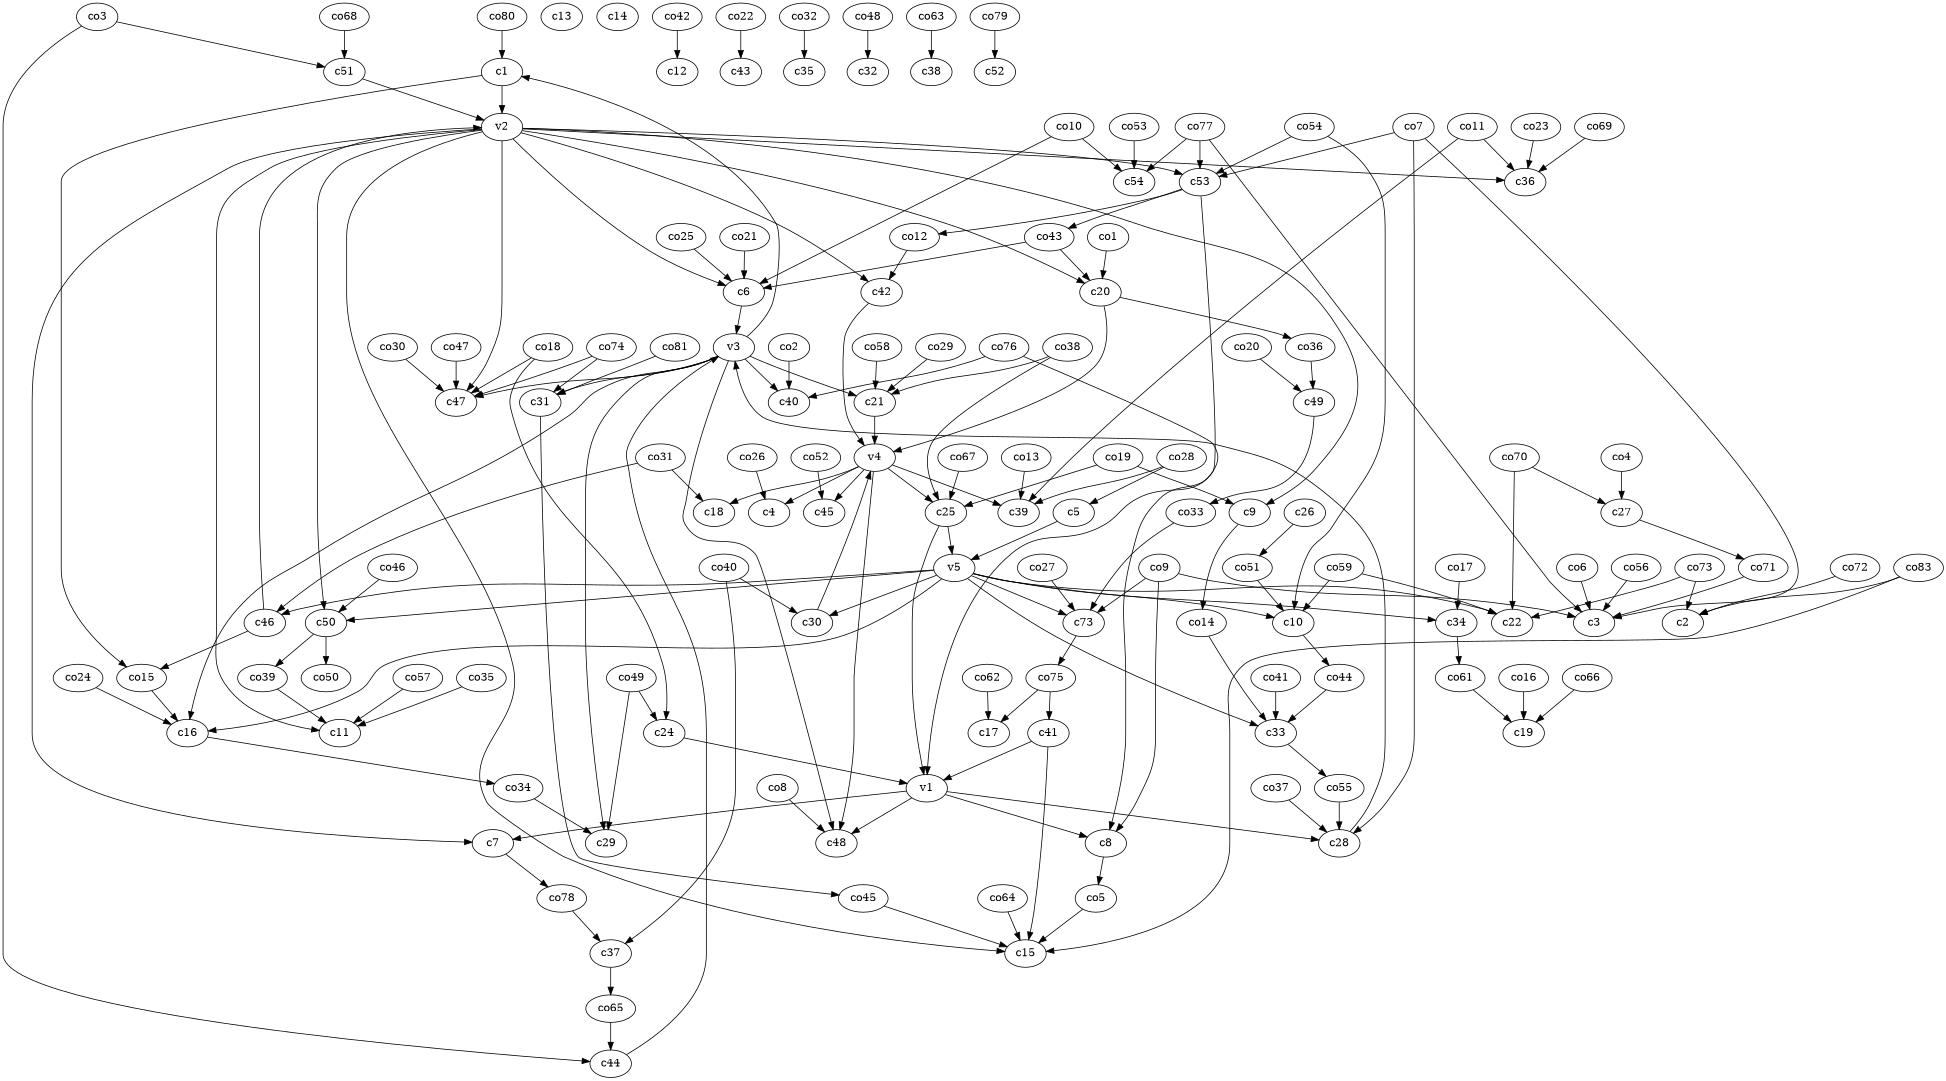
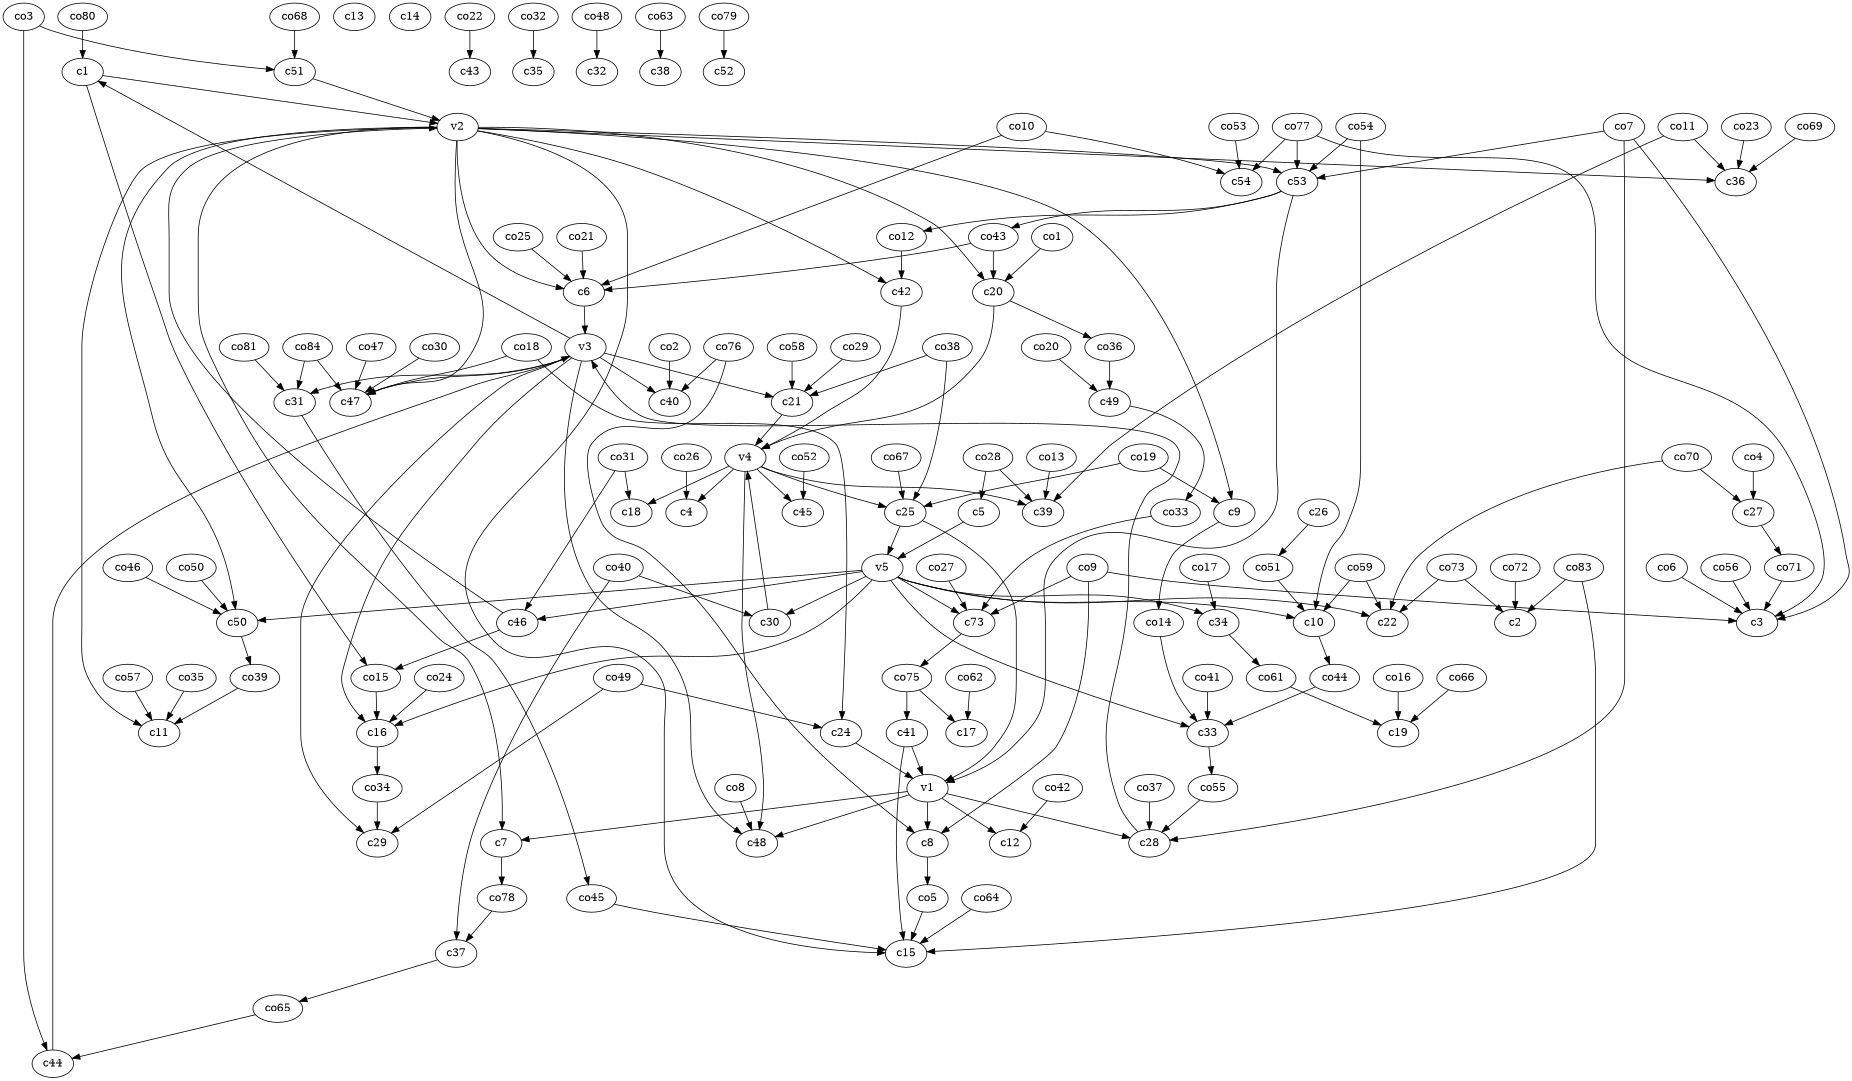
node "co74": label "co74" -> "co84"
edge "c50" -> "co50": reversed
edge "v1" -> "c12": added
